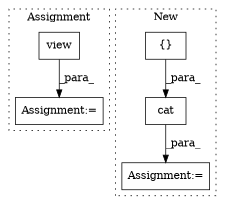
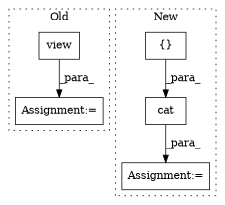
cluster "Assignment": label "Assignment" -> "Old"
